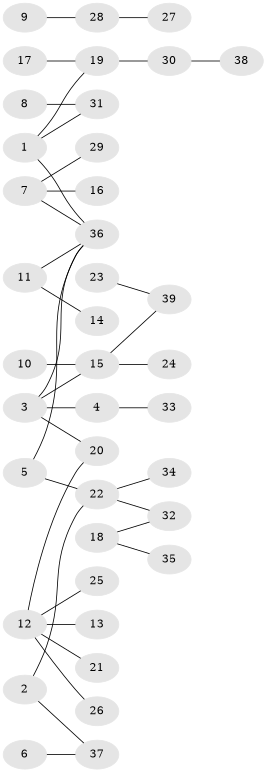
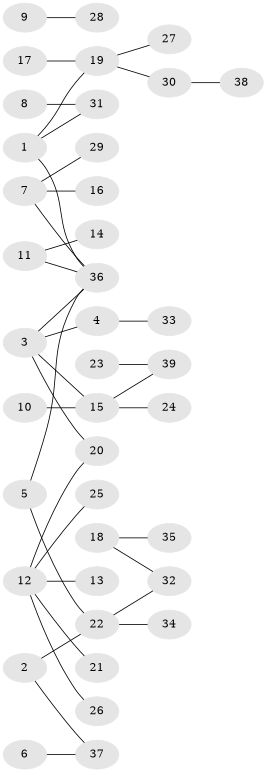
edge "28" -- "27": now "19" -- "27"
